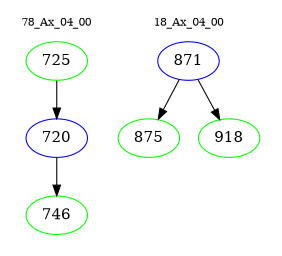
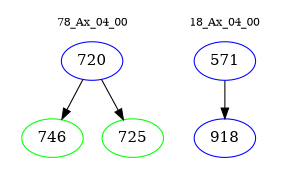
node "871": label "871" -> "571"
edge "725" -> "720": reversed
node "875": removed
node "918": color green -> blue
